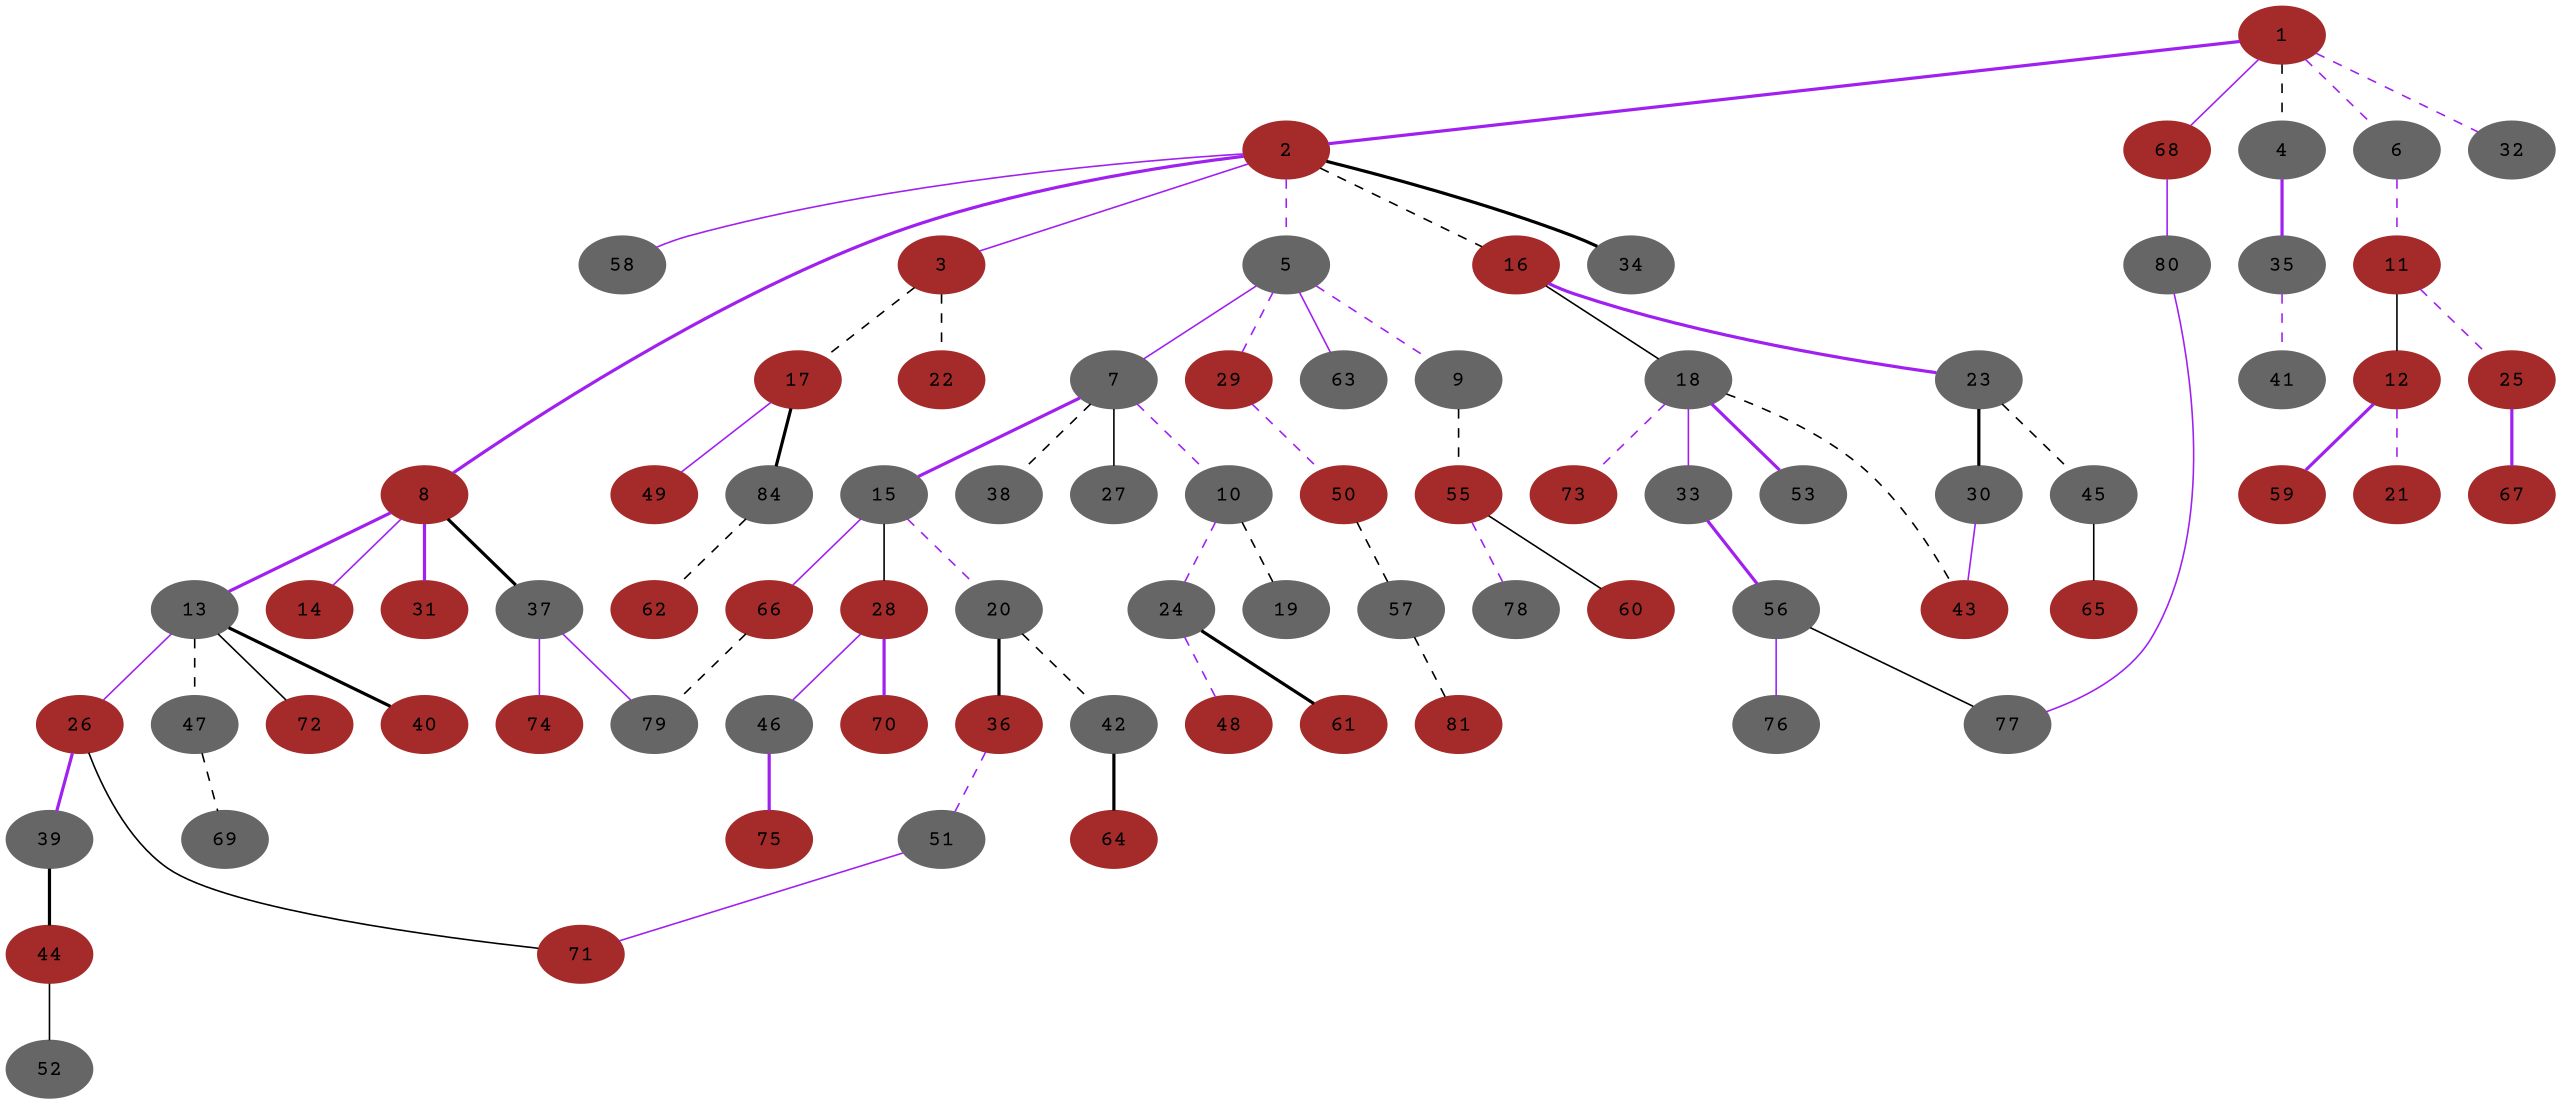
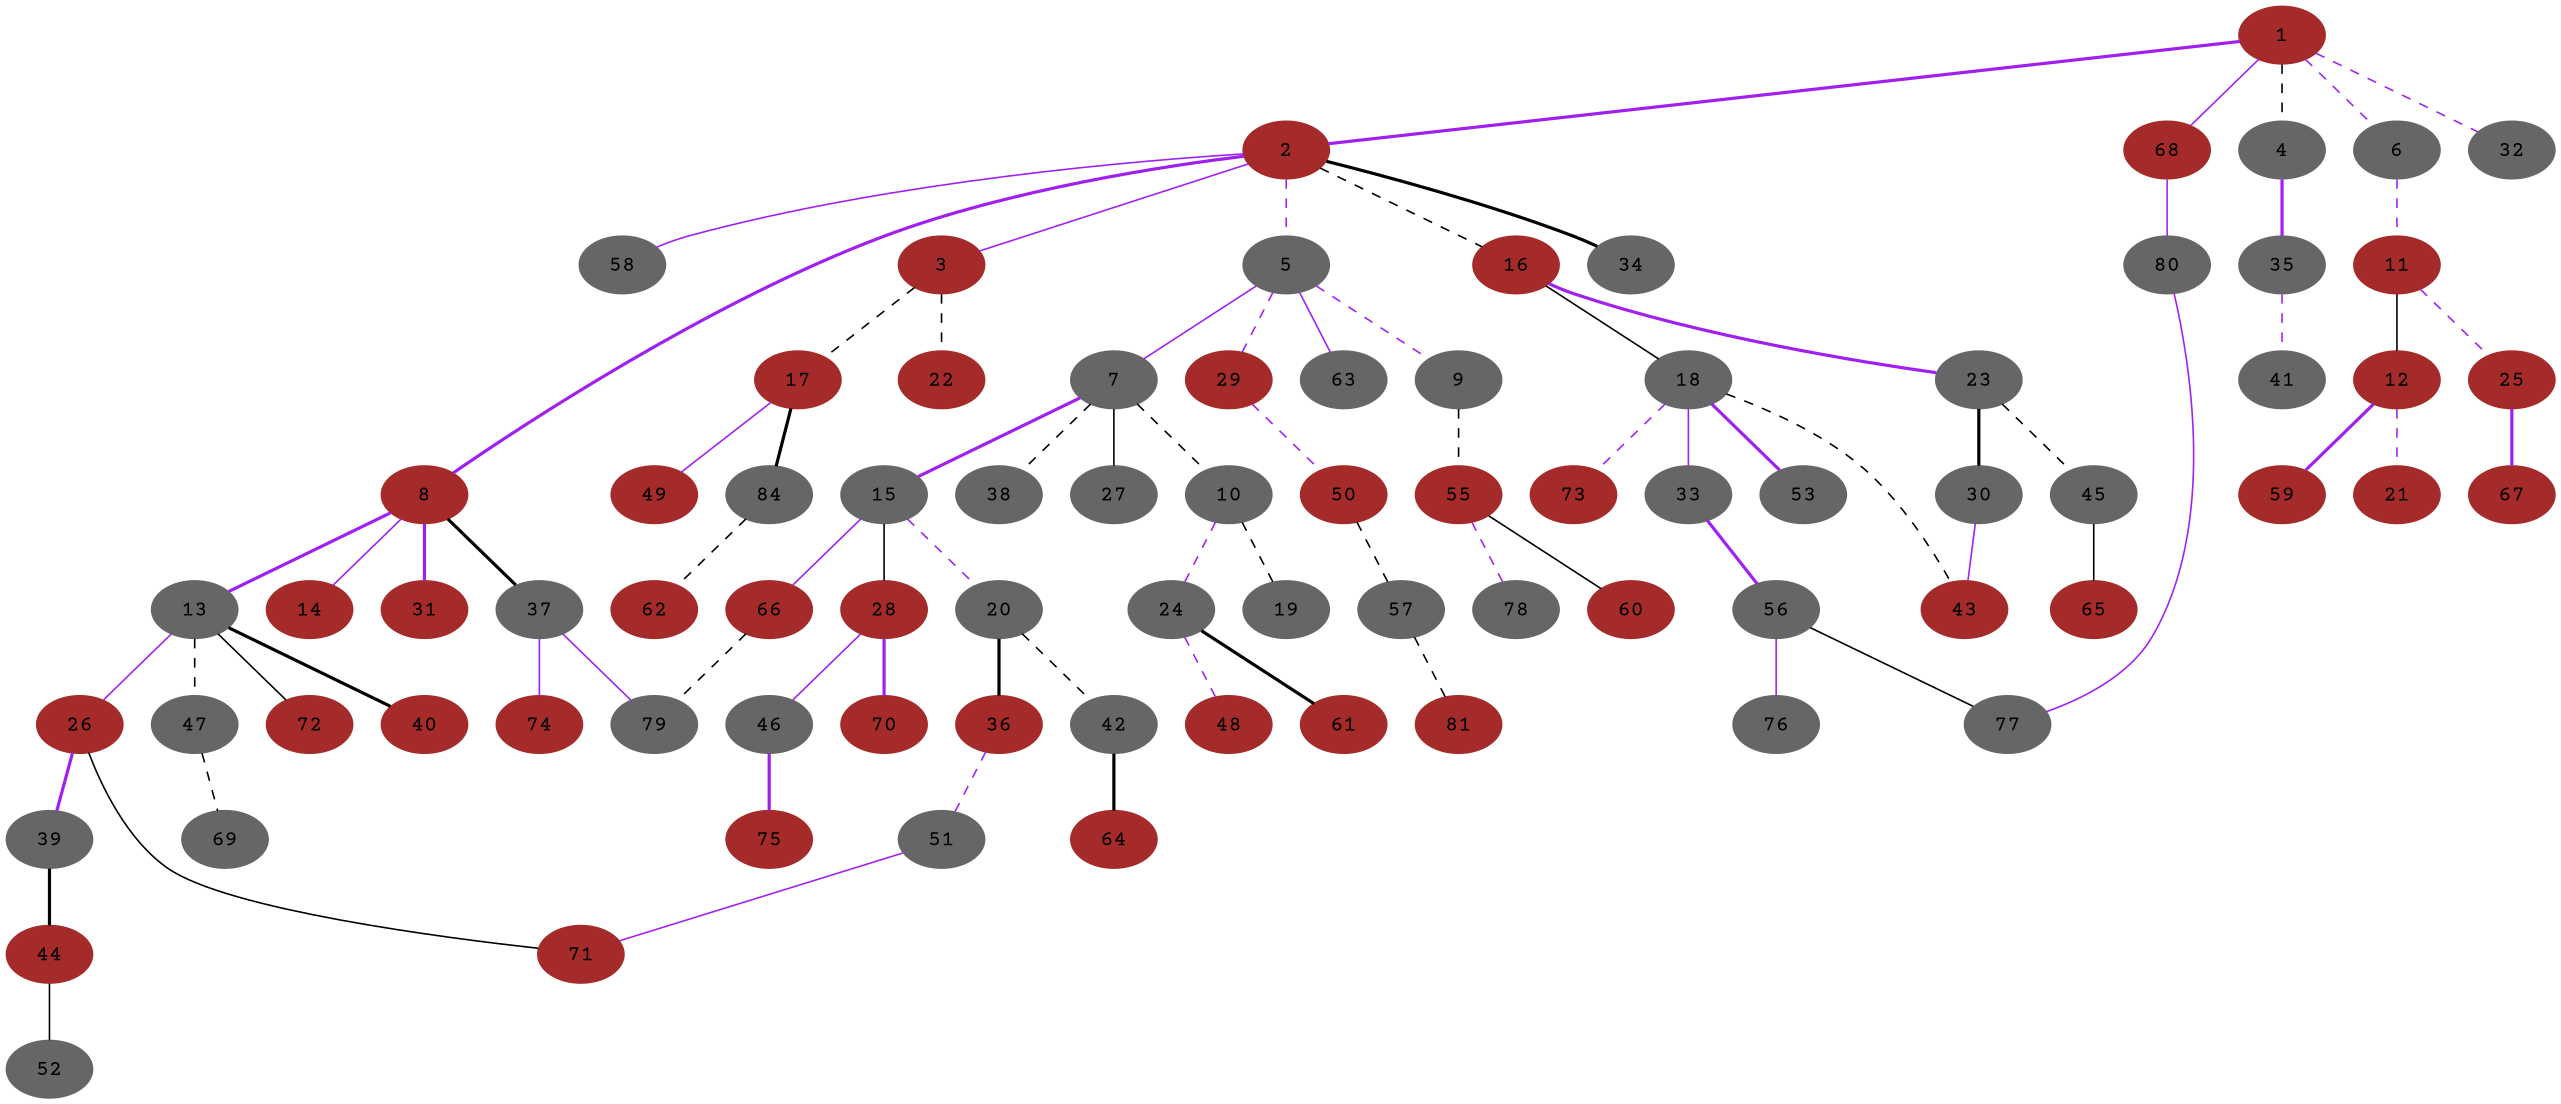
edge "7" -- "10": color purple -> black
